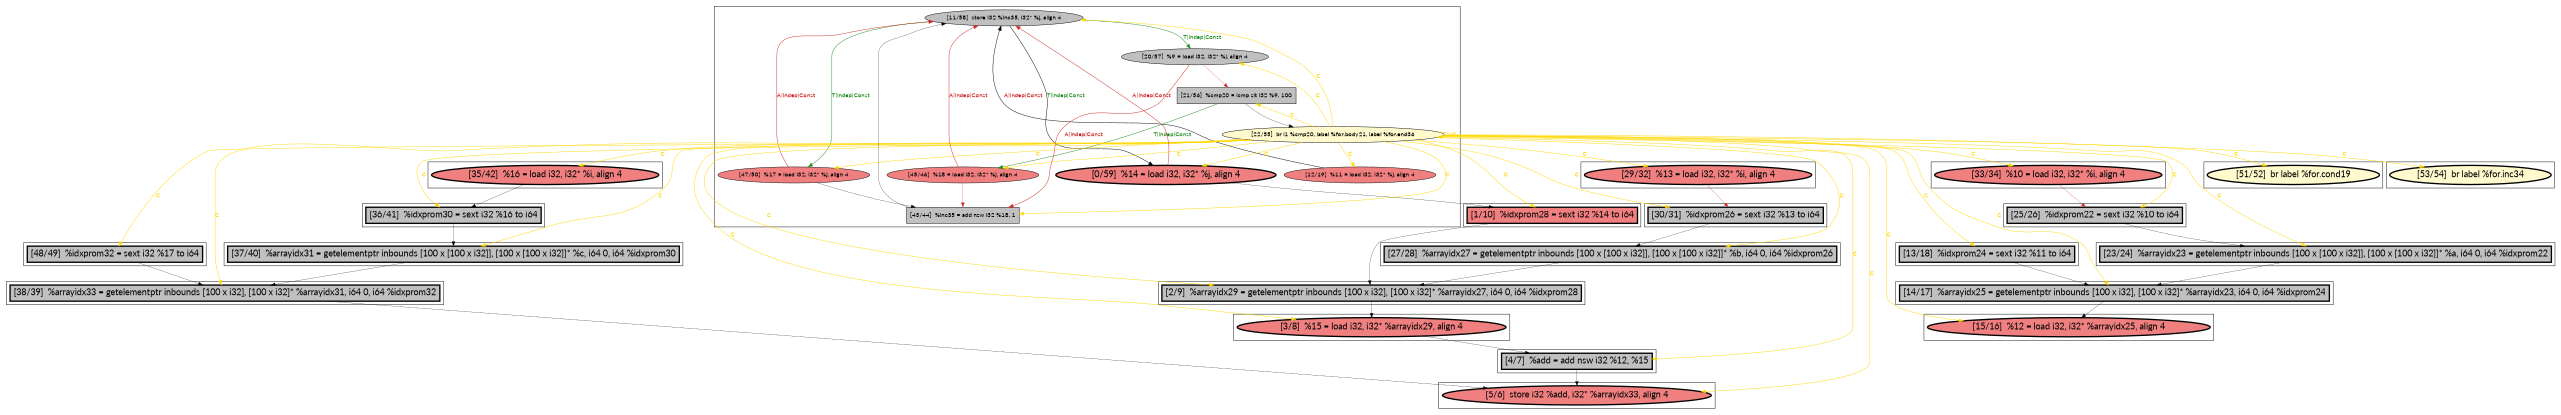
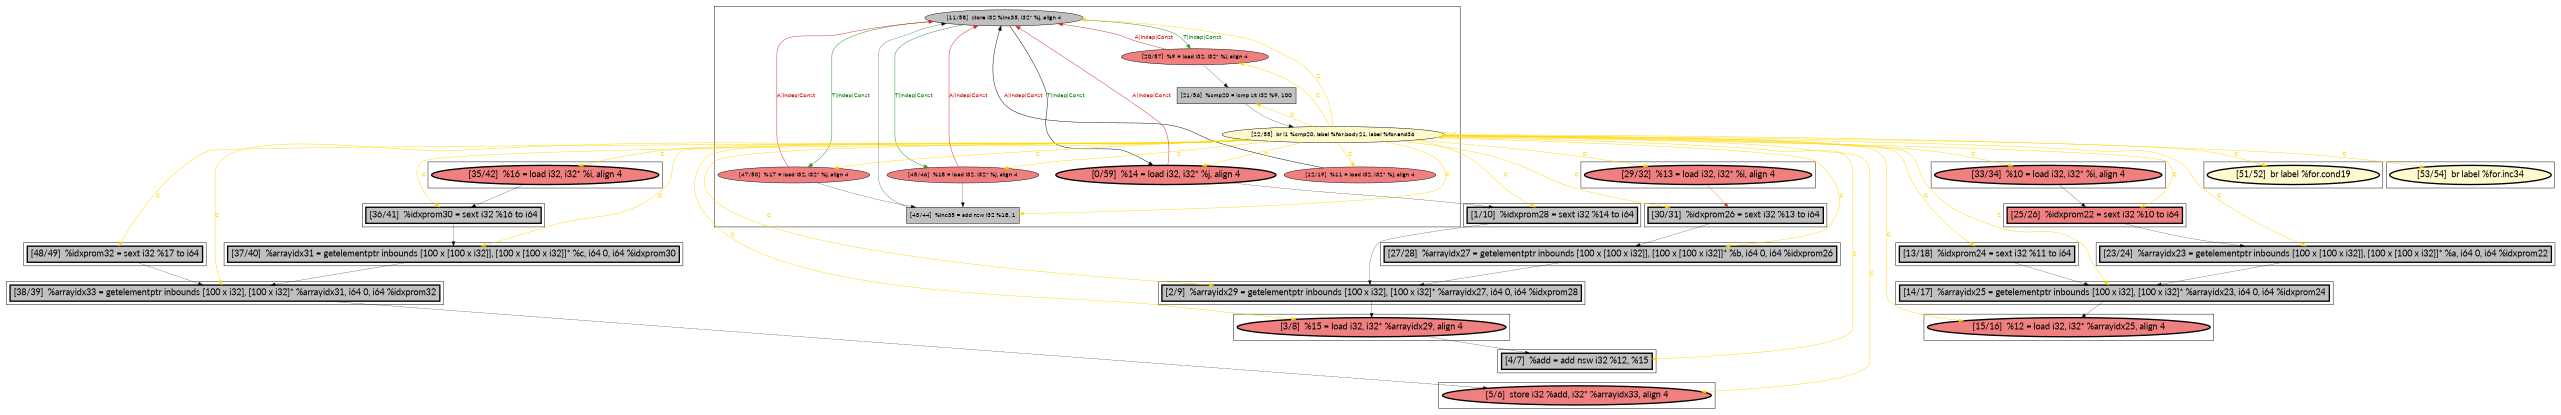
node "[20/57]  %9 = load i32, i32* %j, align 4": fillcolor grey -> lightcoral
edge "[20/57]  %9 = load i32, i32* %j, align 4" -> "[21/56]  %cmp20 = icmp slt i32 %9, 100": color firebrick3 -> black
edge "[20/57]  %9 = load i32, i32* %j, align 4" -> "[43/44]  %inc35 = add nsw i32 %18, 1": now "[20/57]  %9 = load i32, i32* %j, align 4" -> "[11/58]  store i32 %inc35, i32* %j, align 4"
edge "[21/56]  %cmp20 = icmp slt i32 %9, 100" -> "[45/46]  %18 = load i32, i32* %j, align 4": now "[11/58]  store i32 %inc35, i32* %j, align 4" -> "[45/46]  %18 = load i32, i32* %j, align 4"
edge "[45/46]  %18 = load i32, i32* %j, align 4" -> "[43/44]  %inc35 = add nsw i32 %18, 1": color firebrick3 -> black
edge "[33/34]  %10 = load i32, i32* %i, align 4" -> "[25/26]  %idxprom22 = sext i32 %10 to i64": color firebrick3 -> black
node "[1/10]  %idxprom28 = sext i32 %14 to i64": fillcolor lightcoral -> grey
node "[25/26]  %idxprom22 = sext i32 %10 to i64": fillcolor grey -> lightcoral
edge "[4/7]  %add = add nsw i32 %12, %15" -> "[5/6]  store i32 %add, i32* %arrayidx33, align 4": removed
